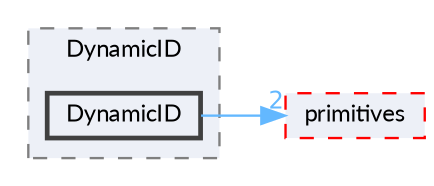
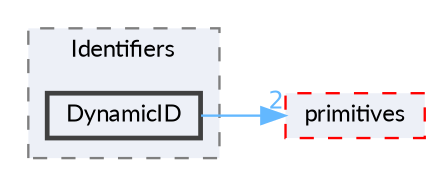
cluster "DynamicID": label "DynamicID" -> "Identifiers"
